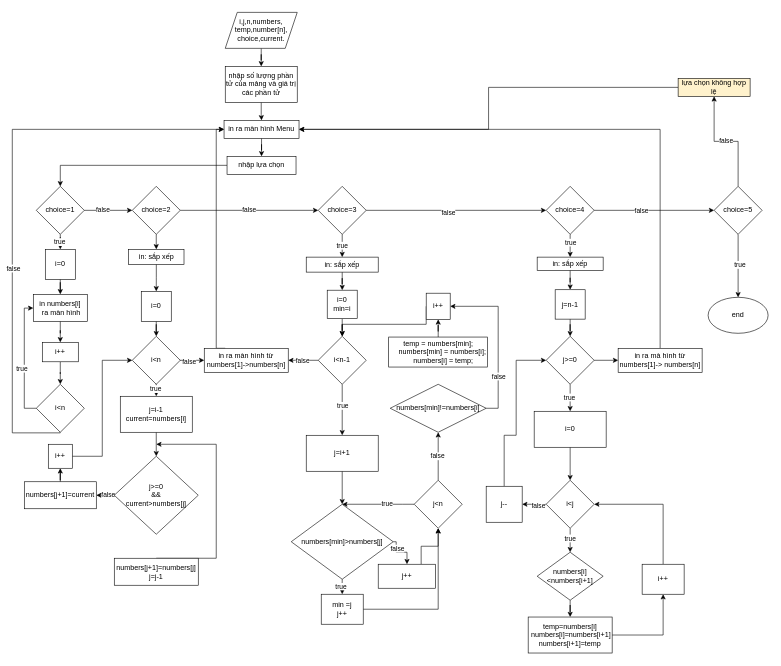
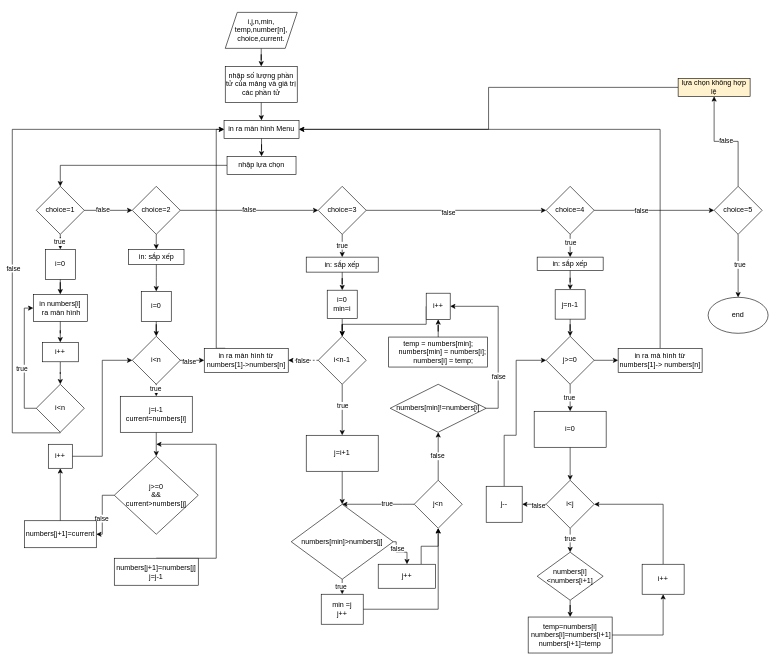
node "i,j,n,numbers, temp,number[n], choice,current.": label "i,j,n,numbers, temp,number[n], choice,current." -> "i,j,n,min, temp,number[n], choice,current."
edge "i<n-1" -> "in ra màn hình từ numbers[1]->numbers[n]": style solid -> dashed
node "numbers[j+1]=current": moved (60, 495) -> (60, 534)
